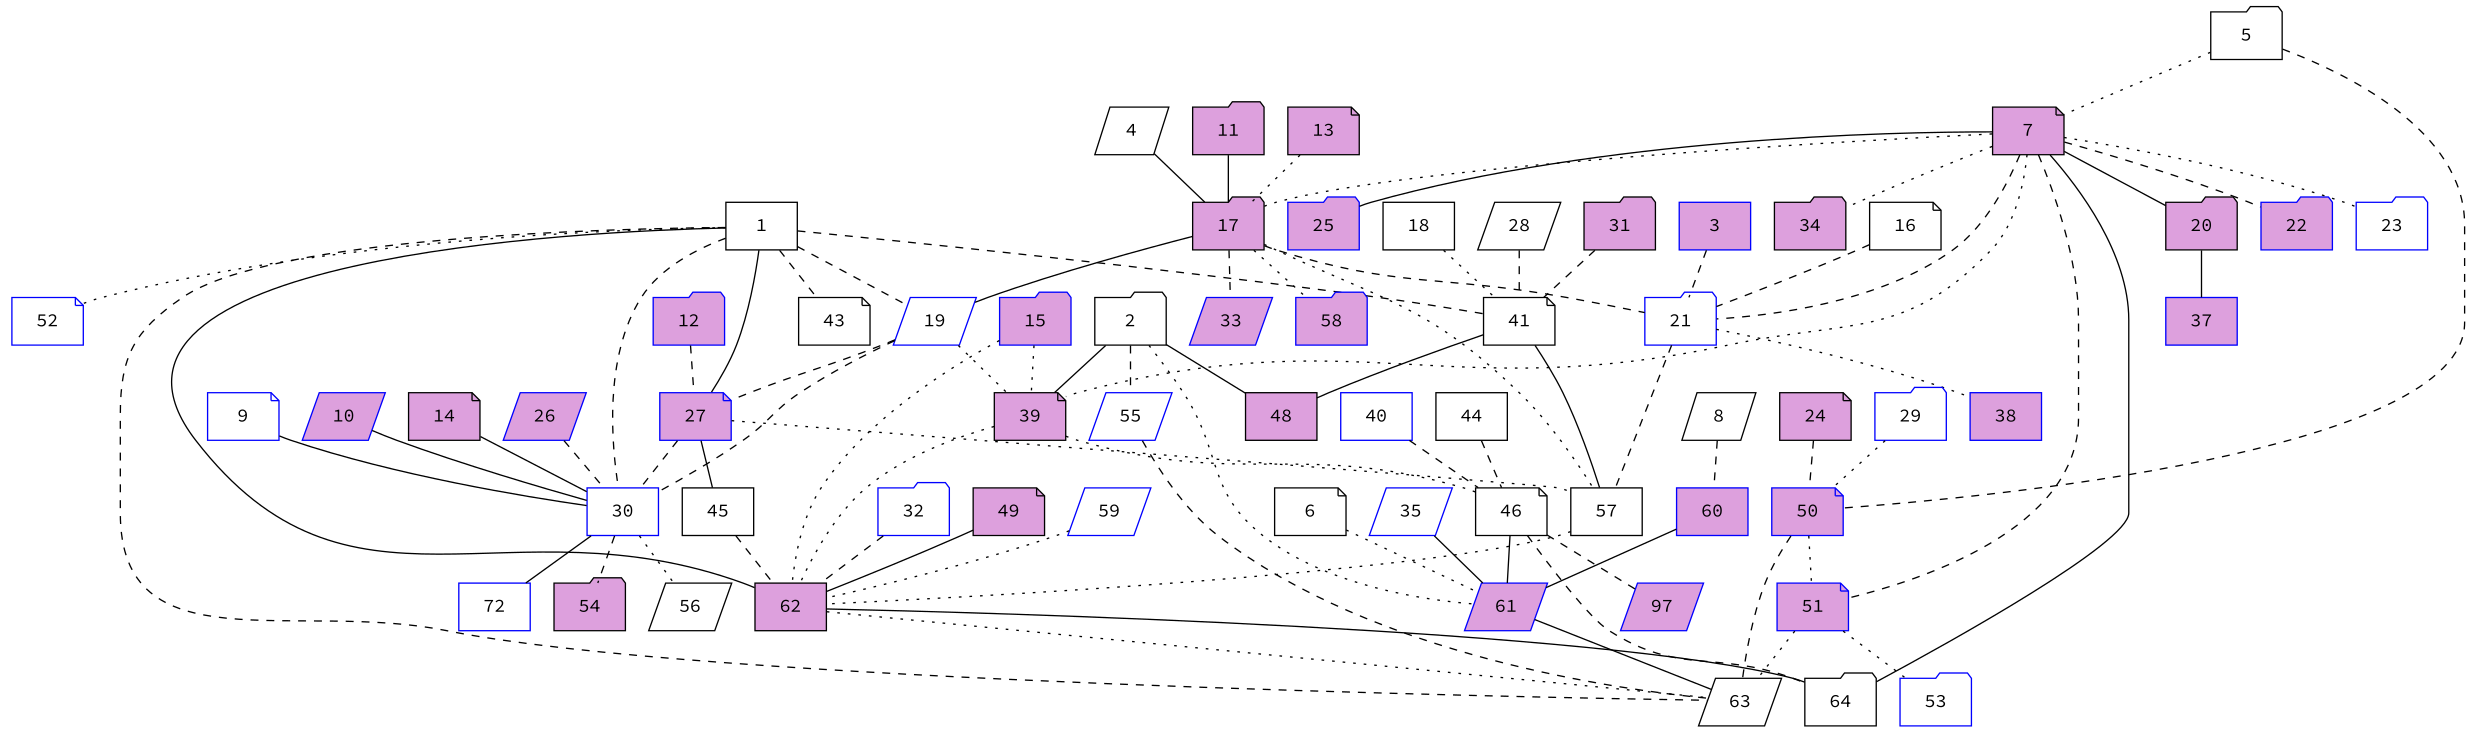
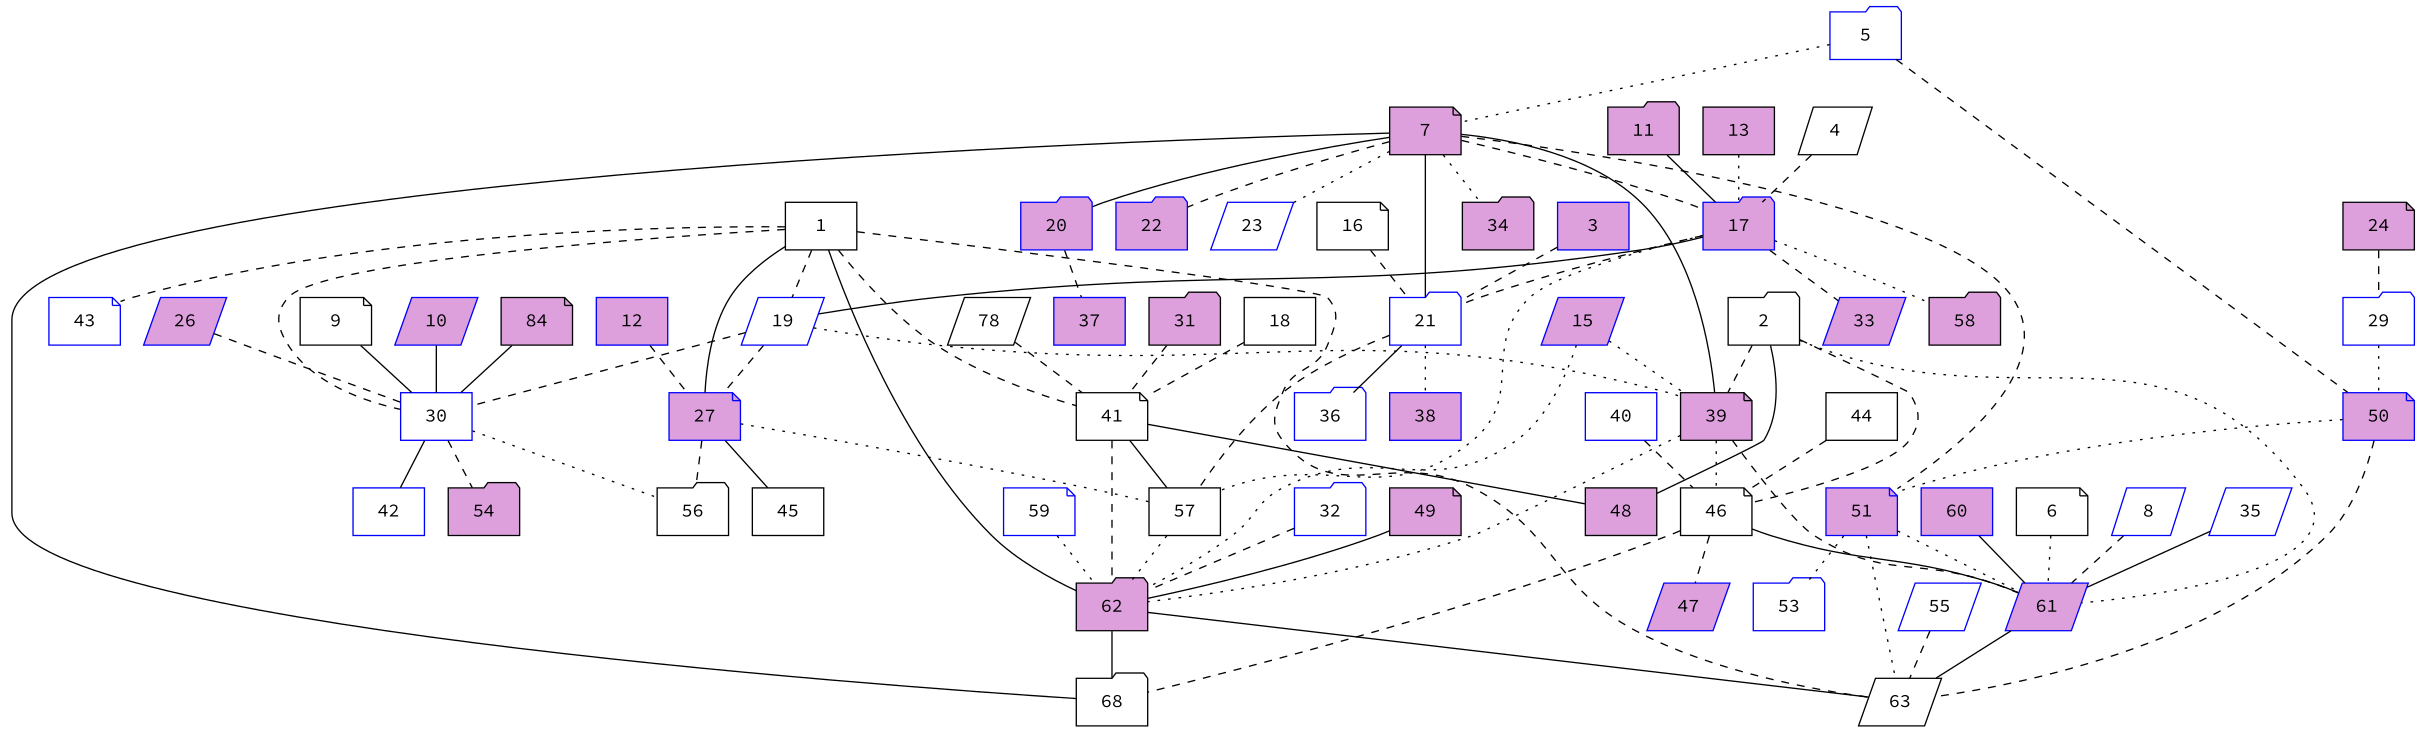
node "5": color black -> blue
node "13": shape note -> box
edge "7" -- "17": style dotted -> dashed
edge "4" -- "17": style solid -> dashed
node "17": color black -> blue
node "25": removed
node "28": label "28" -> "78"
node "20": color black -> blue
node "23": shape folder -> parallelogram
edge "18" -- "41": style dotted -> dashed
edge "20" -- "37": style solid -> dashed
edge "7" -- "21": style dashed -> solid
node "52": removed
node "12": shape folder -> box
node "43": color black -> blue
node "15": shape folder -> parallelogram
node "58": color blue -> black
edge "7" -- "39": style dotted -> solid
edge "2" -- "39": style solid -> dashed
edge "2" -- "55": now "2" -- "46"
node "9": color blue -> black
node "14": label "14" -> "84"
node "36": added
node "8": color black -> blue
edge "27" -- "30": now "27" -- "56"
edge "8" -- "60": now "8" -- "61"
edge "24" -- "50": now "24" -- "29"
node "59": shape parallelogram -> note
edge "39" -- "61": added
edge "45" -- "62": now "41" -- "62"
edge "51" -- "61": added
node "72": label "72" -> "42"
node "56": shape parallelogram -> folder
node "62": shape box -> folder
node "97": label "97" -> "47"
edge "62" -- "63": style dotted -> solid
node "64": label "64" -> "68"
